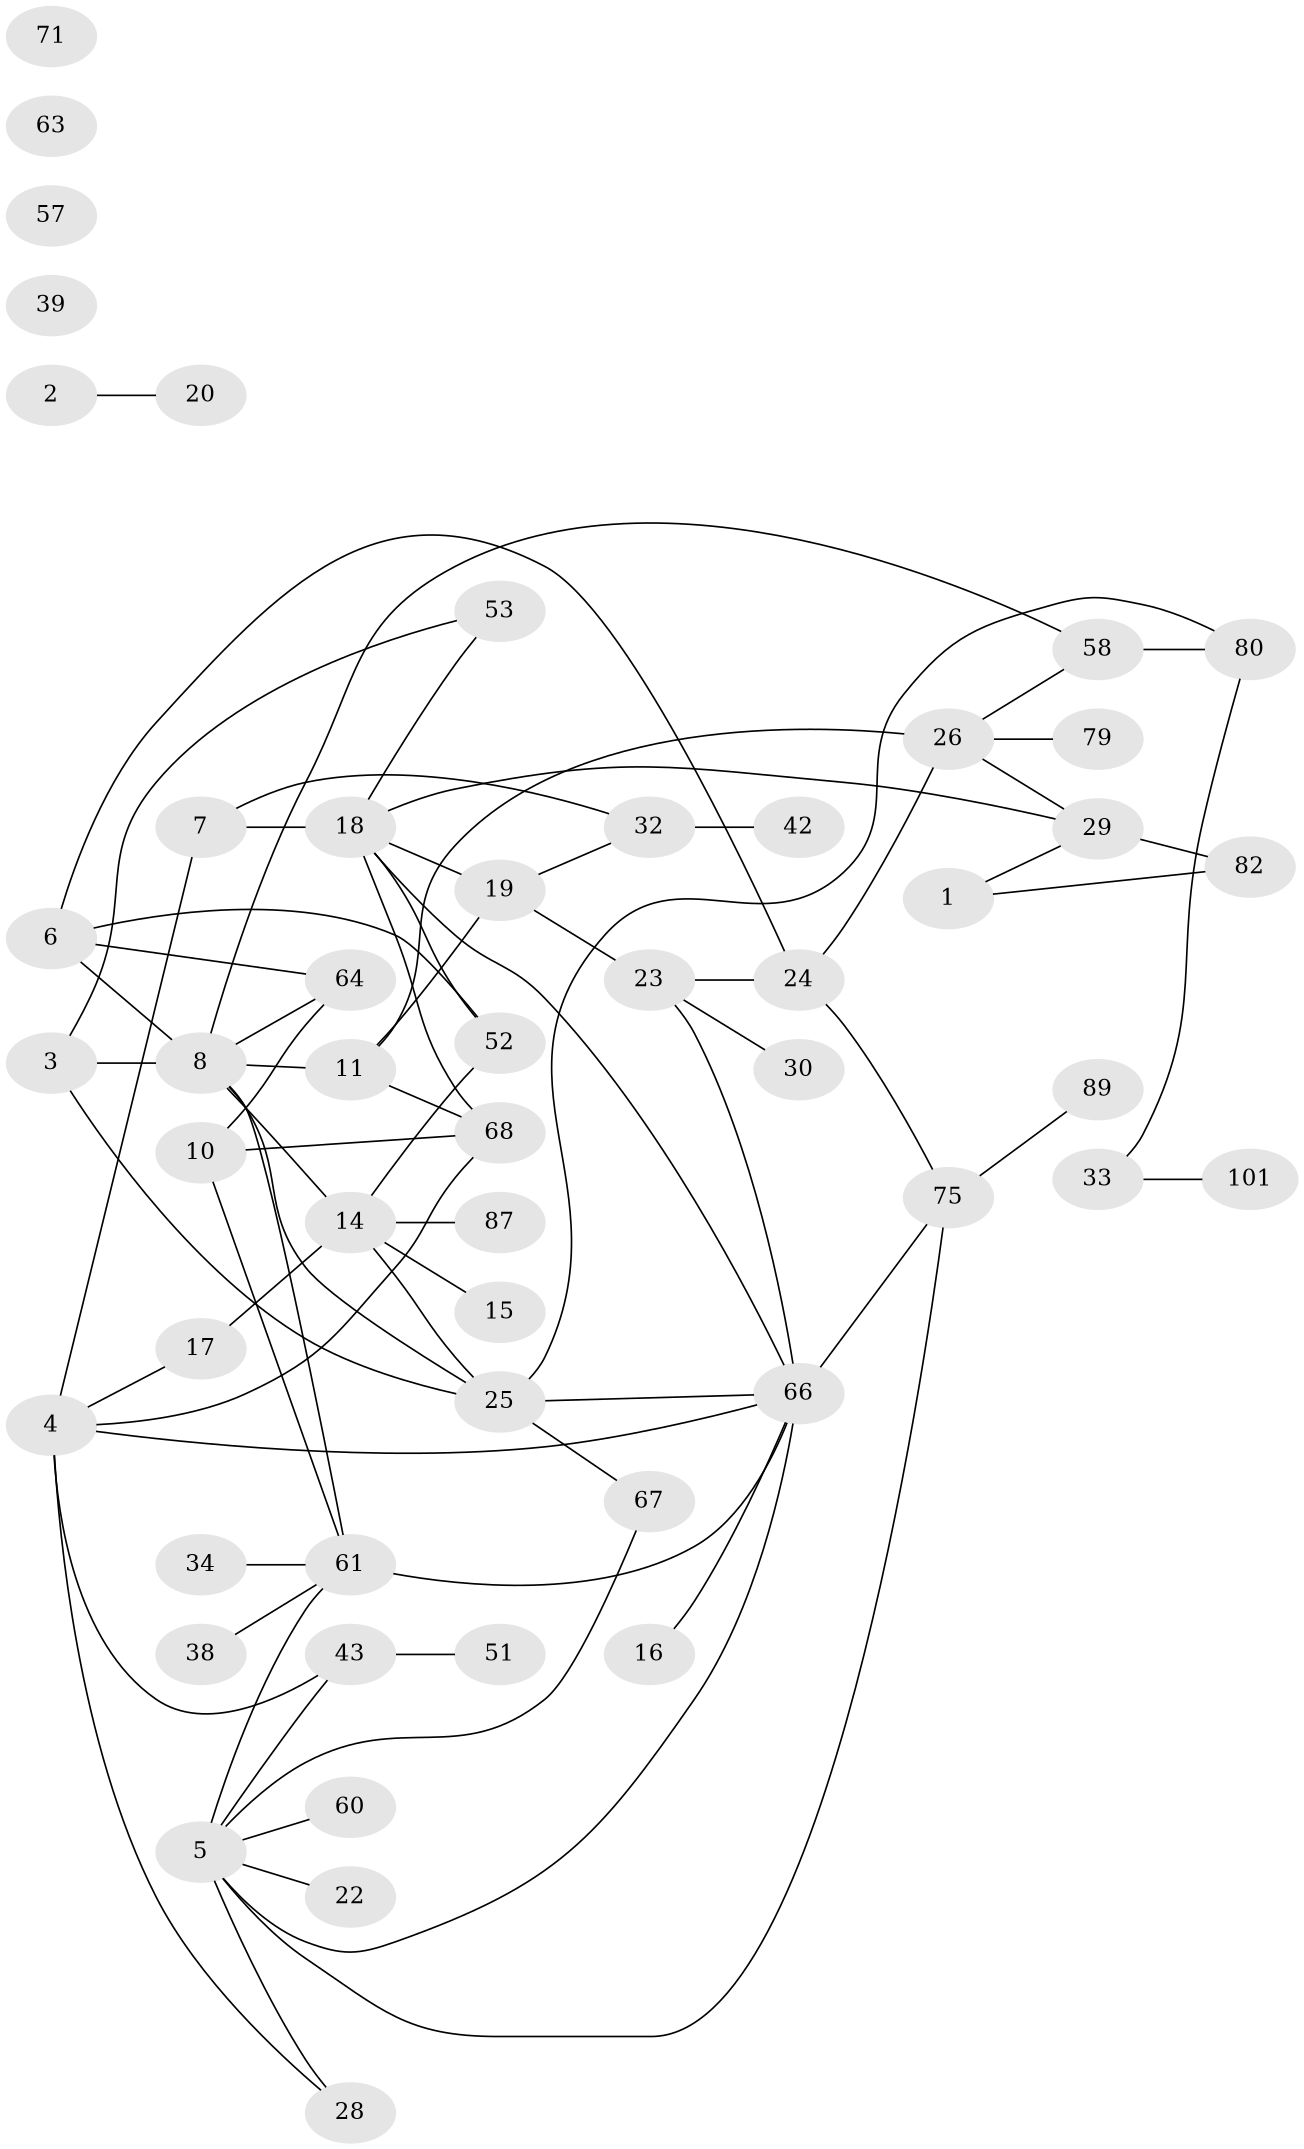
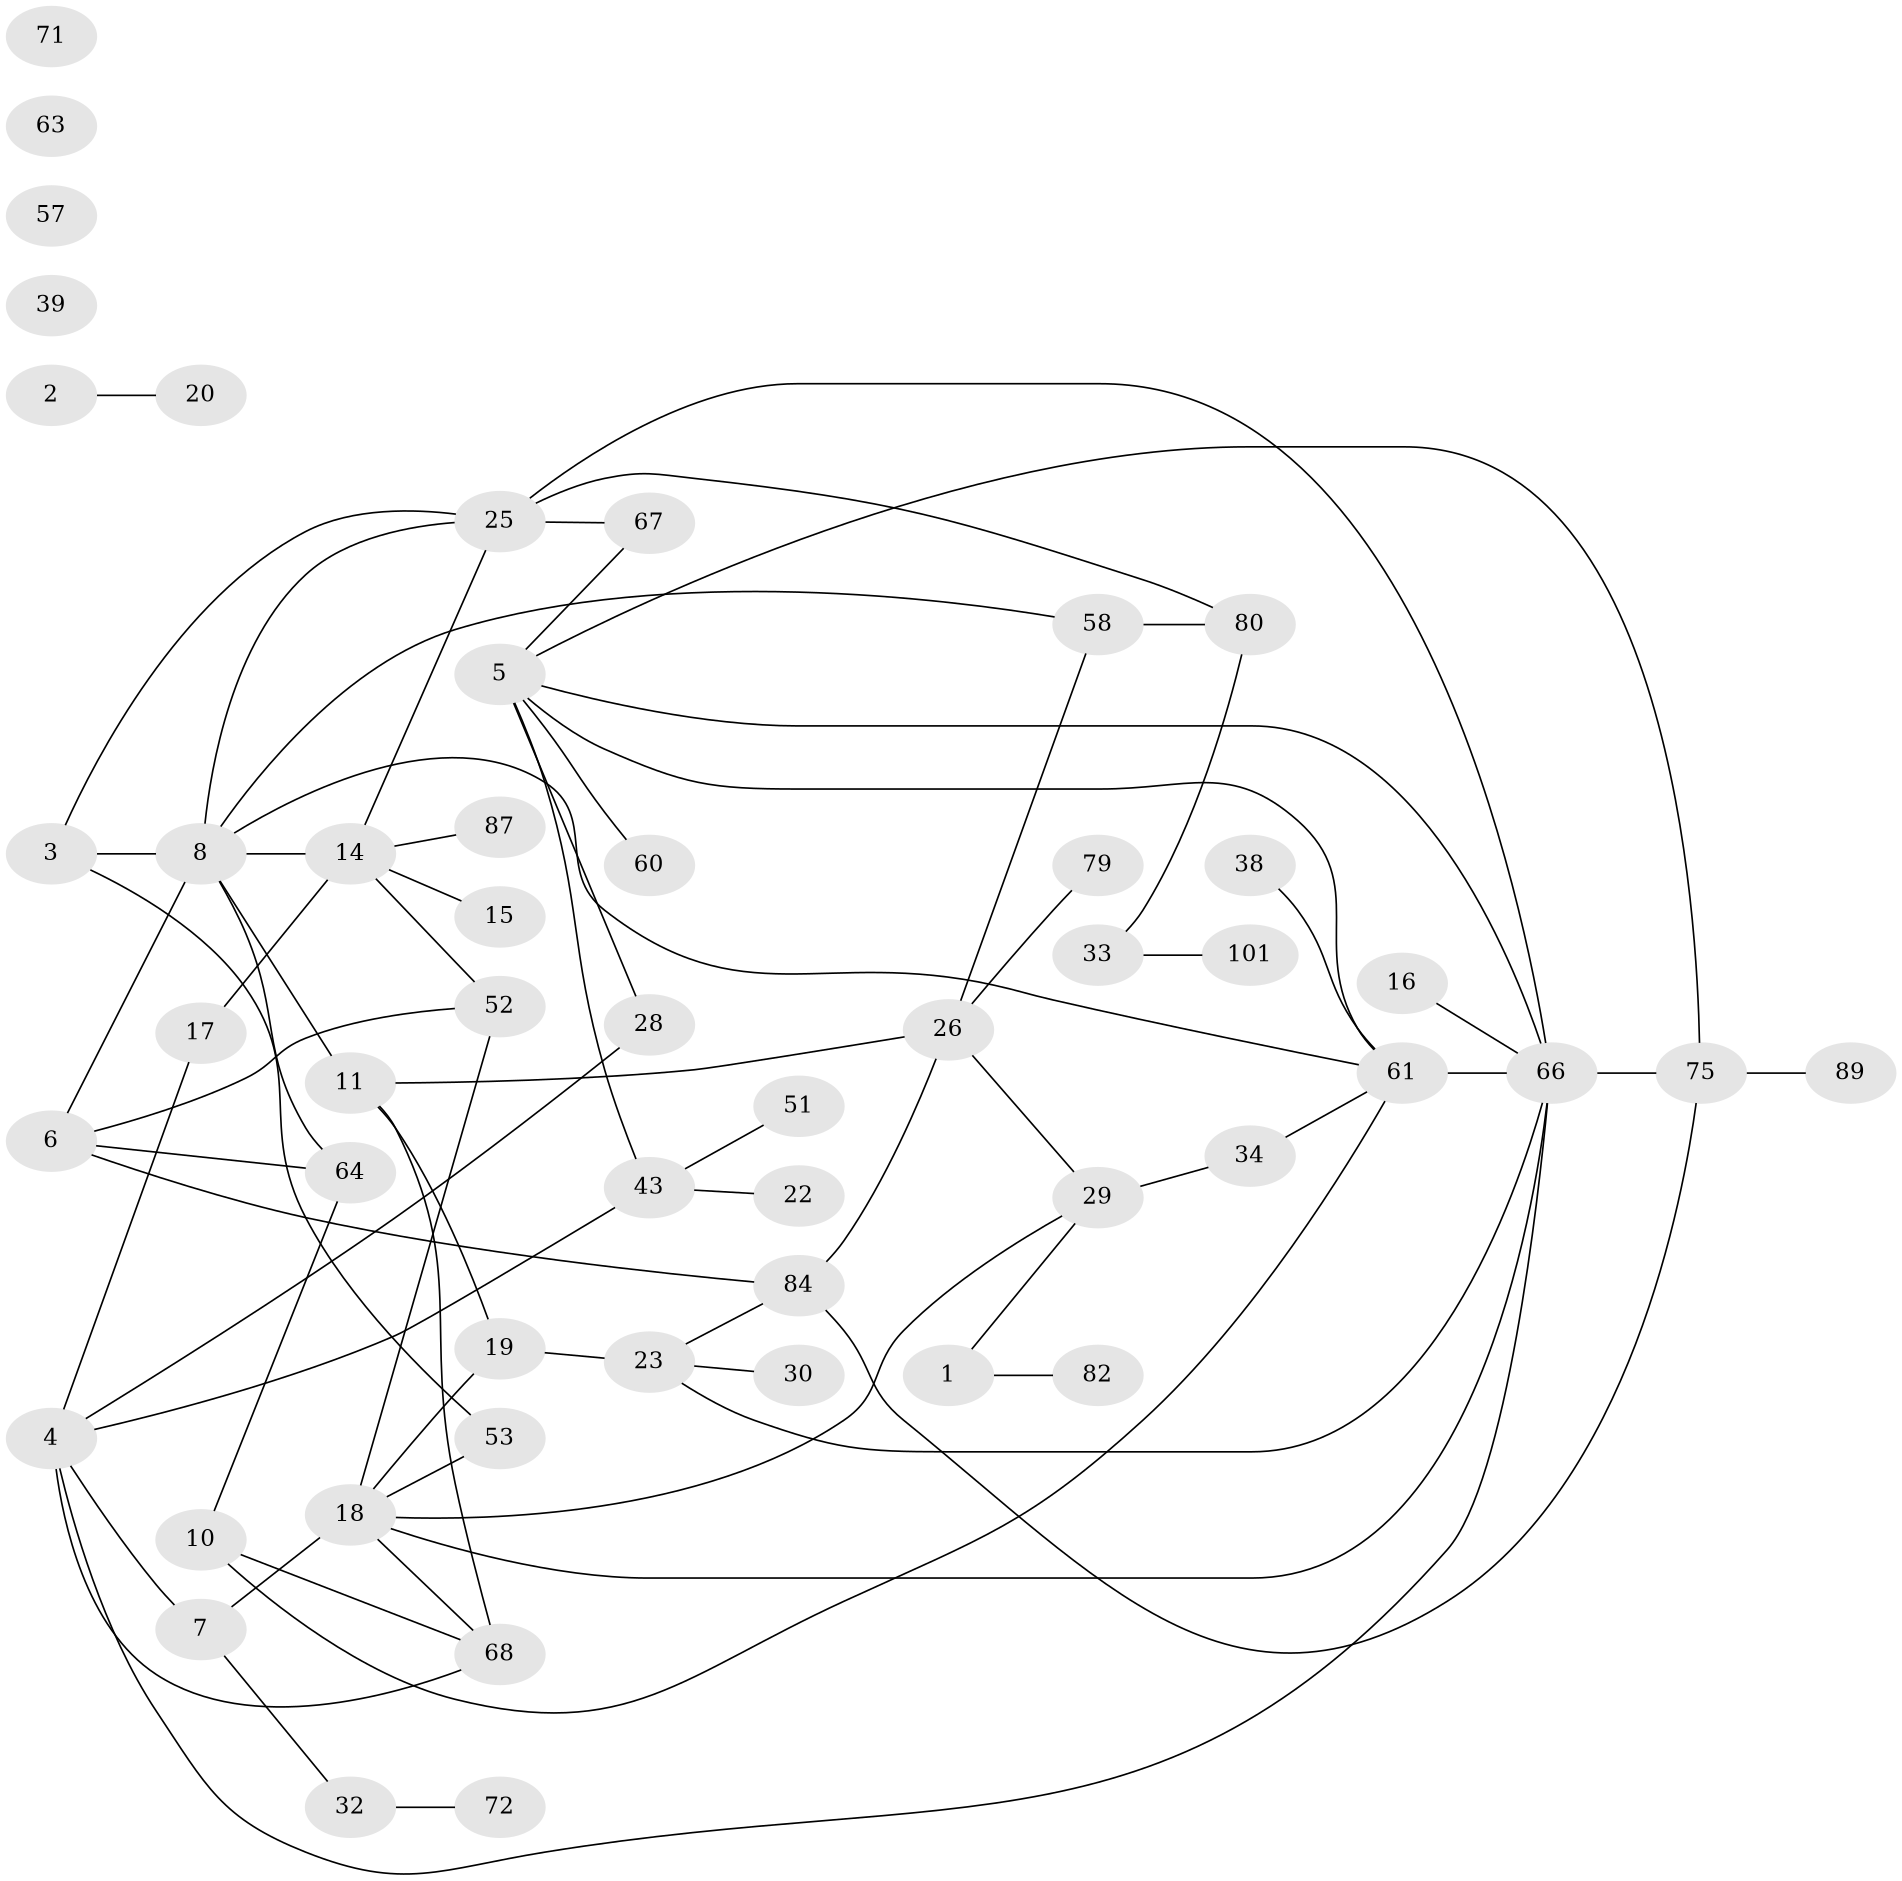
node "42": label "42" -> "72"
edge "29" -- "82": now "29" -- "34"
edge "32" -- "19": removed
node "24": label "24" -> "84"
edge "5" -- "22": now "43" -- "22"
